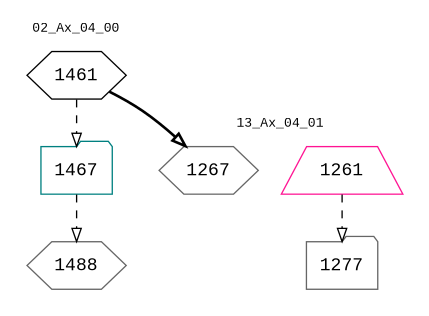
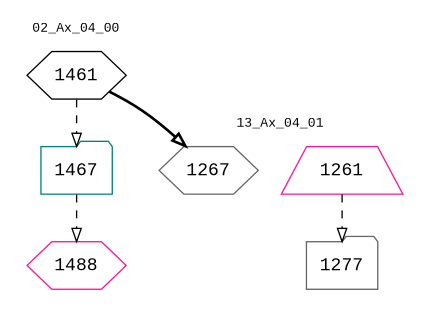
node "1488": color gray40 -> deeppink
